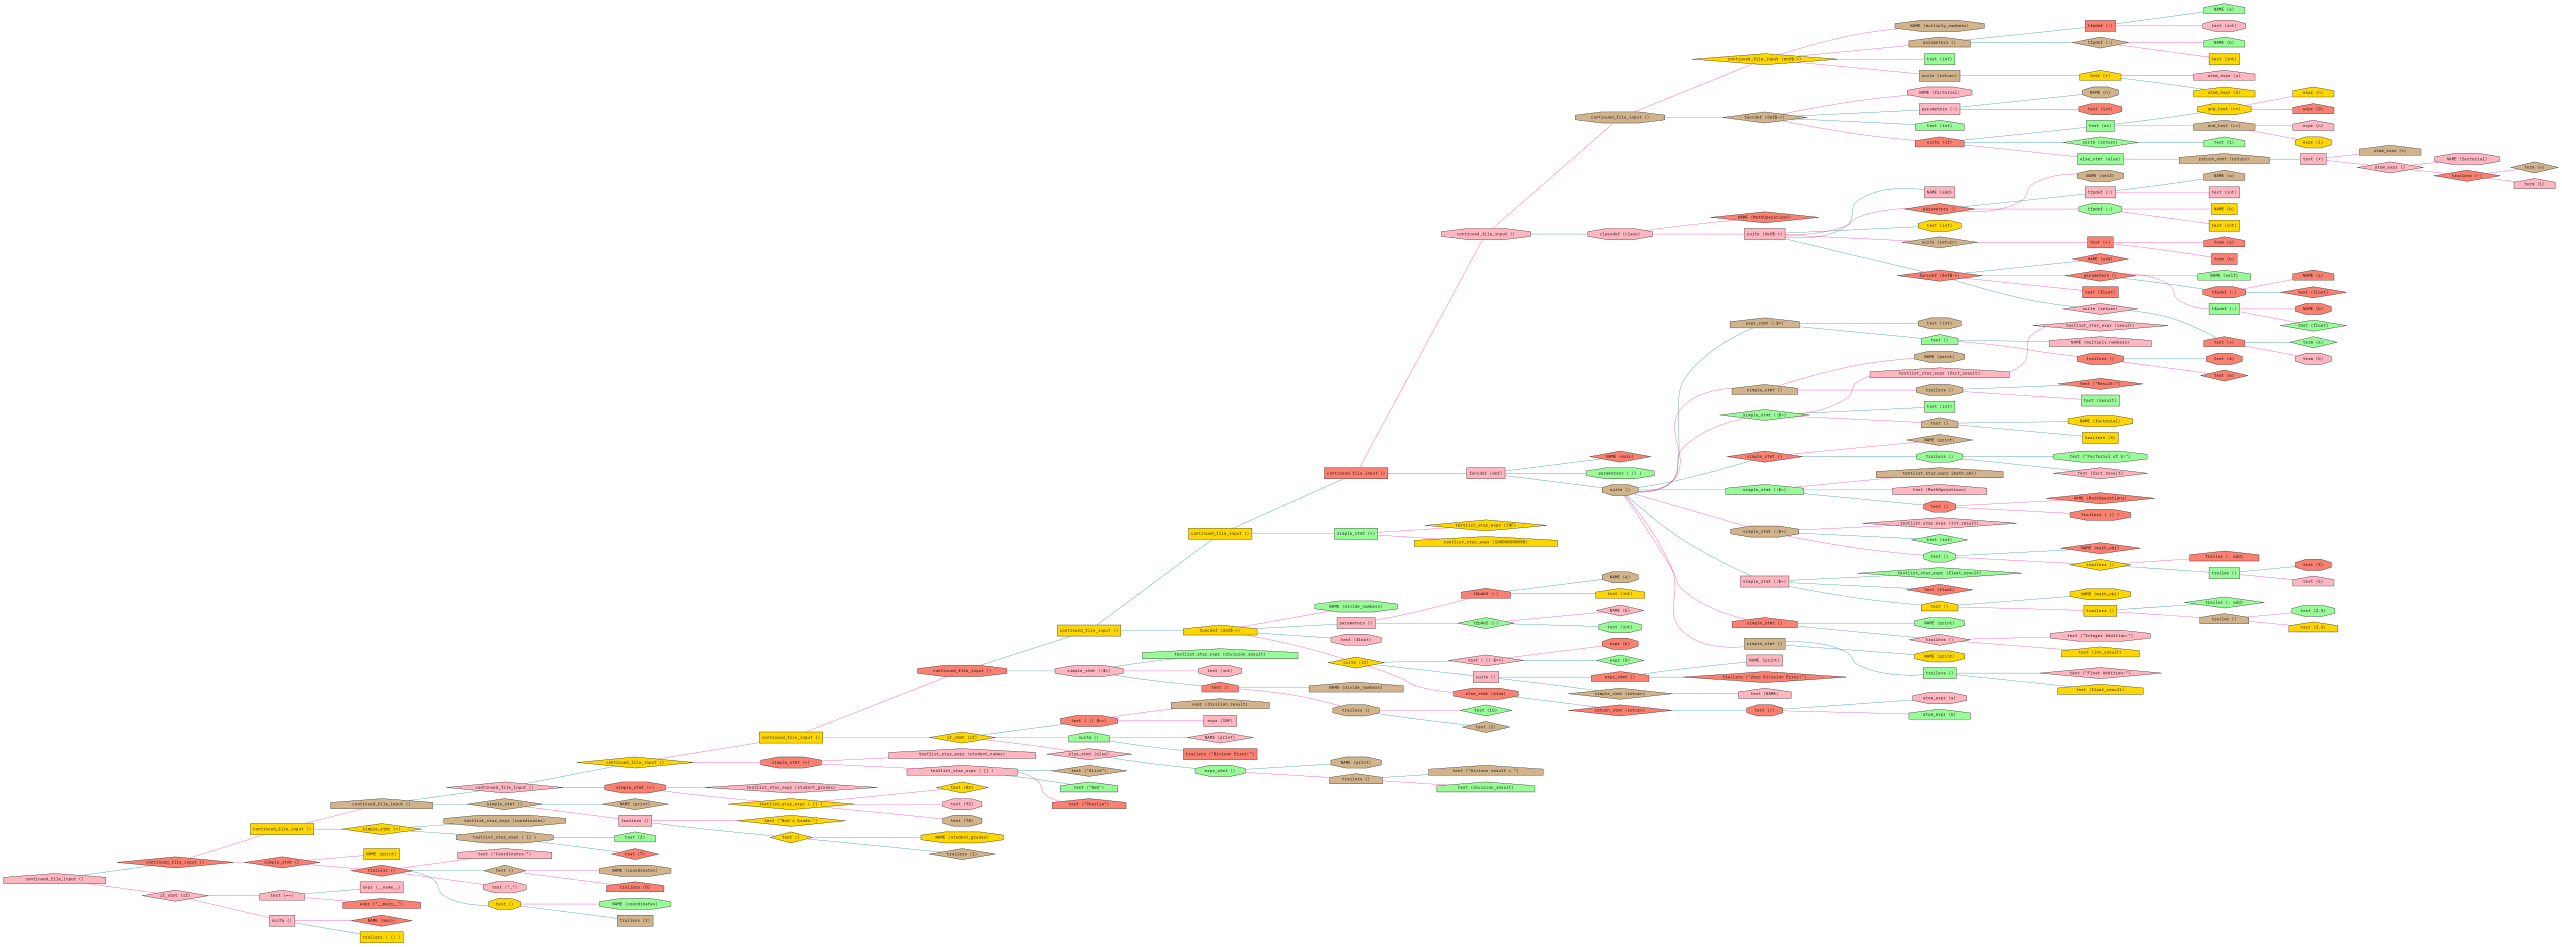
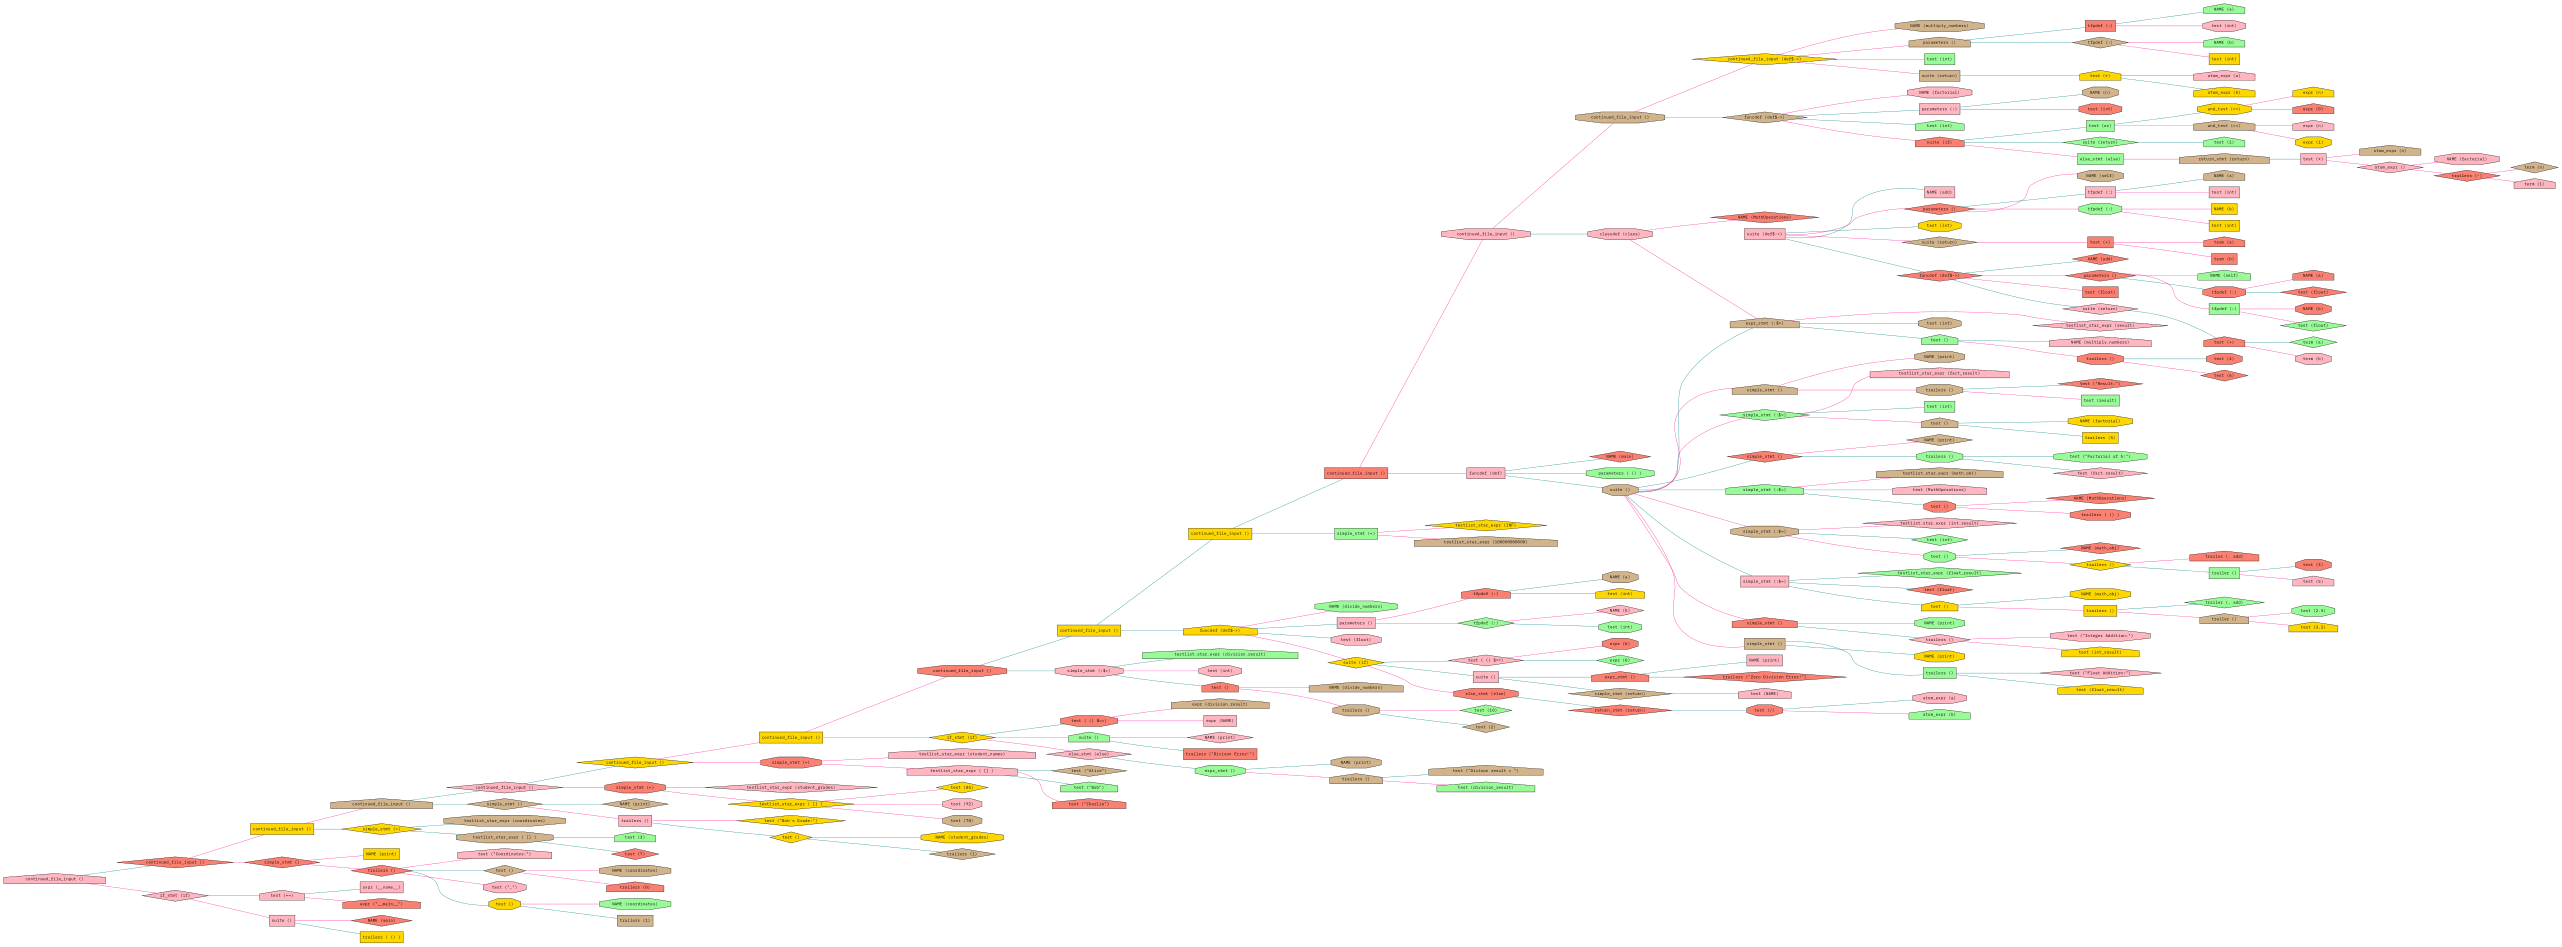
edge "classdef (class)" -- "suite (def$->)": now "classdef (class)" -- "expr_stmt (:$=)"
edge "testlist_star_expr (result)" -- "testlist_star_expr (fact_result)": now "testlist_star_expr (result)" -- "expr_stmt (:$=)"
node "testlist_star_expr (100000000000)": fillcolor gold -> tan
node "expr (INF)": label "expr (INF)" -> "expr (NAME)"
